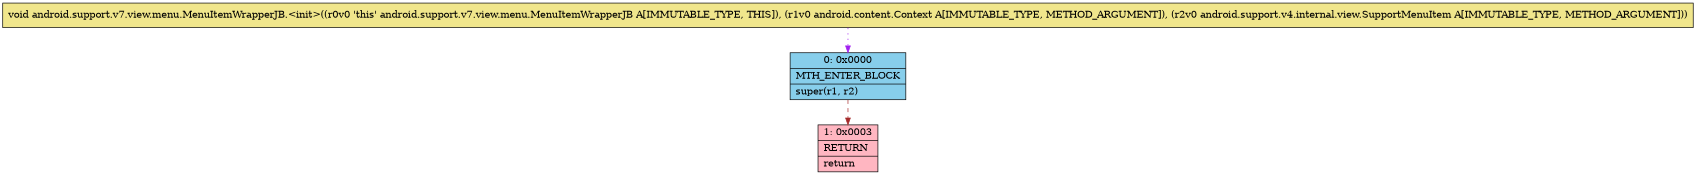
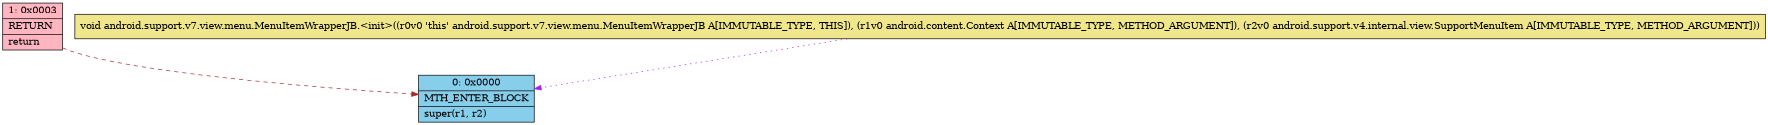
edge "0: 0x0000" -> "1: 0x0003": reversed
